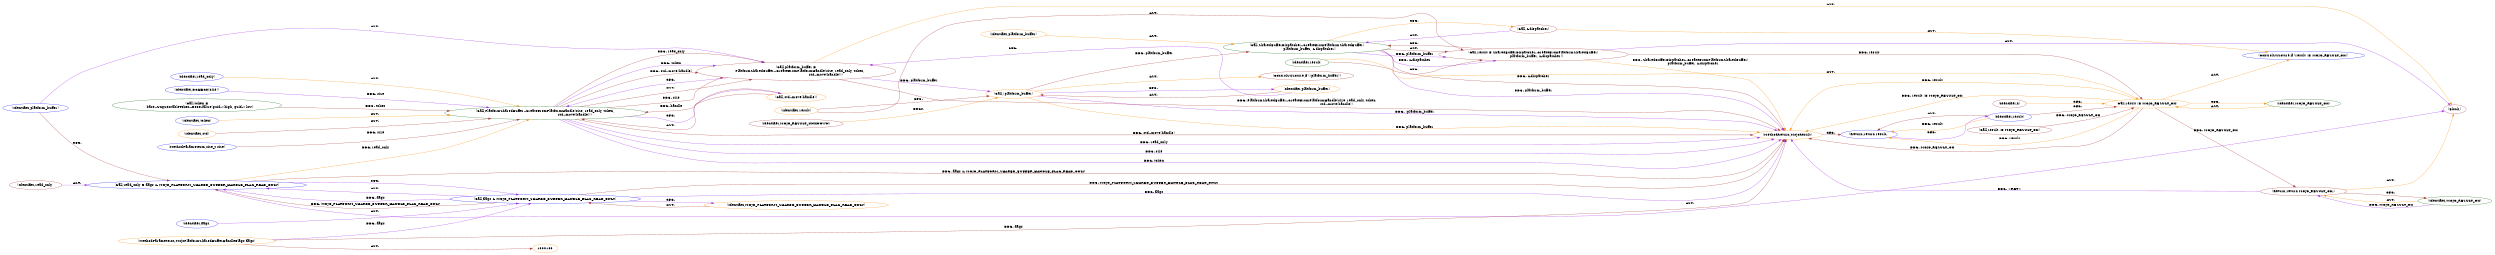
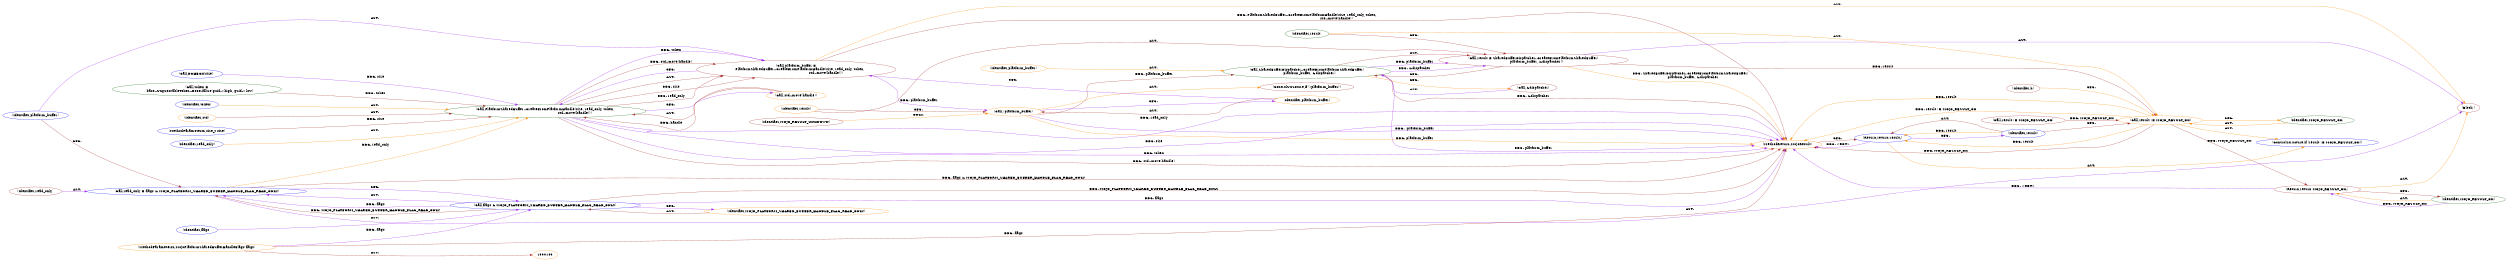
edge "(Call,&dispatcher)" -> "(ControlStructure,if (result != MOJO_RESULT_OK))": now "(Return,return result;)" -> "(ControlStructure,if (result != MOJO_RESULT_OK))"
node "(Identifier,DCHECK(size))": label "(Identifier,DCHECK(size))" -> "(Call,DCHECK(size))"
edge "(Return,return result;)" -> "(MethodReturn,MojoResult)": added, label "DDG: <RET>"
